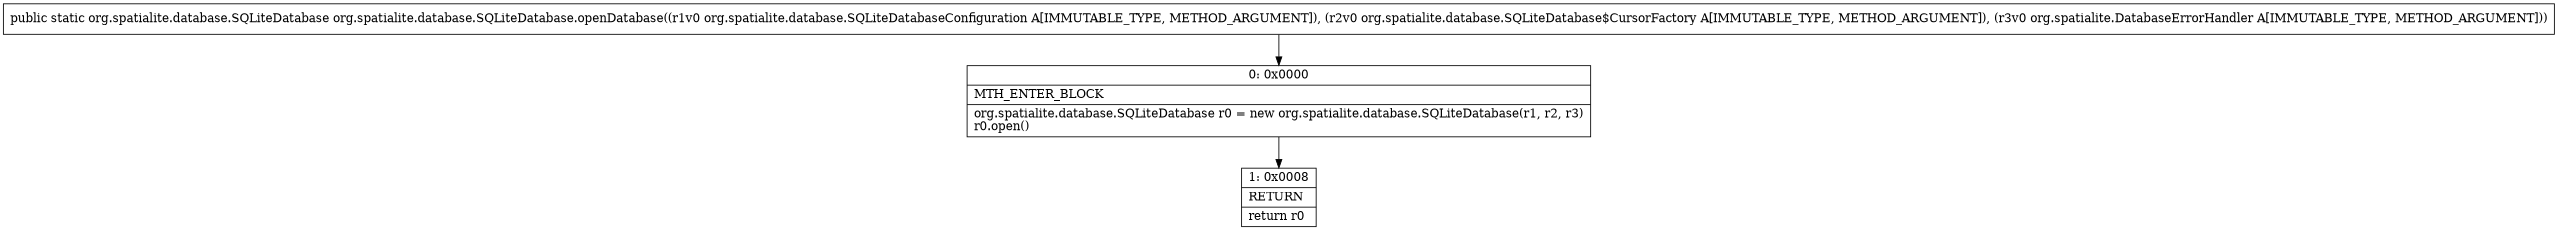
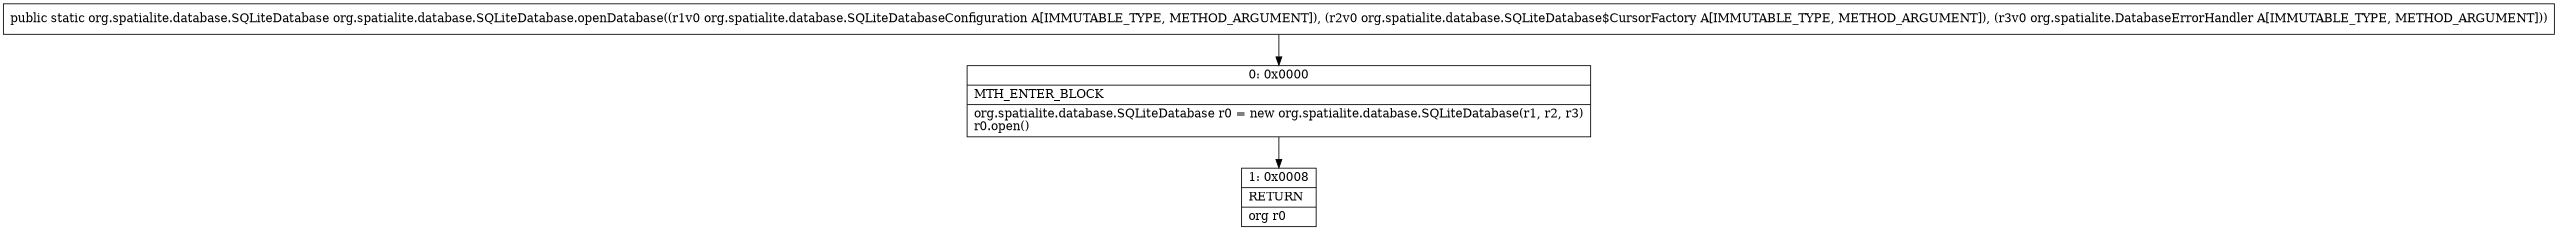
node "1: 0x0008": text "return r0" -> "org r0"
